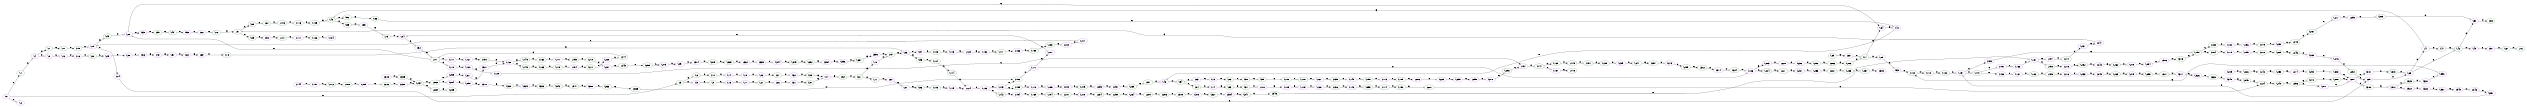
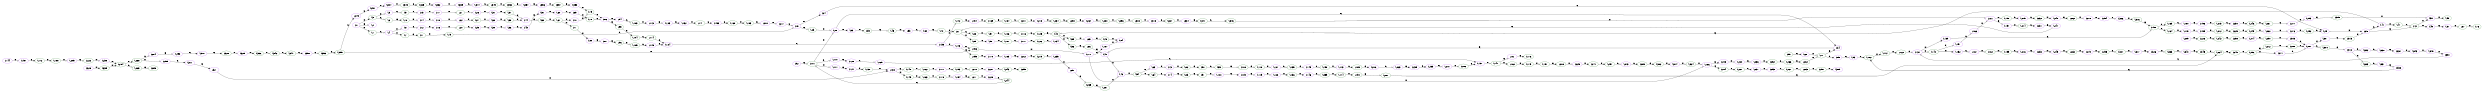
edge "S84" -> "S92": removed, label "C"
edge "S259" -> "S275": now "S355" -> "S275"
